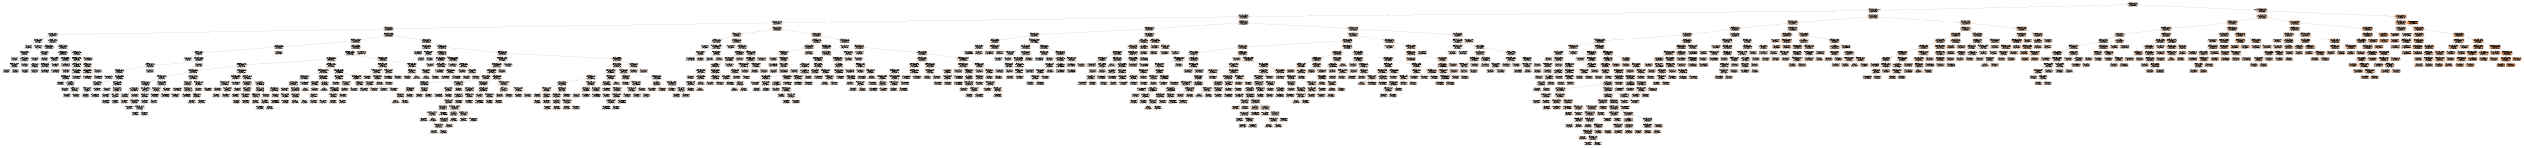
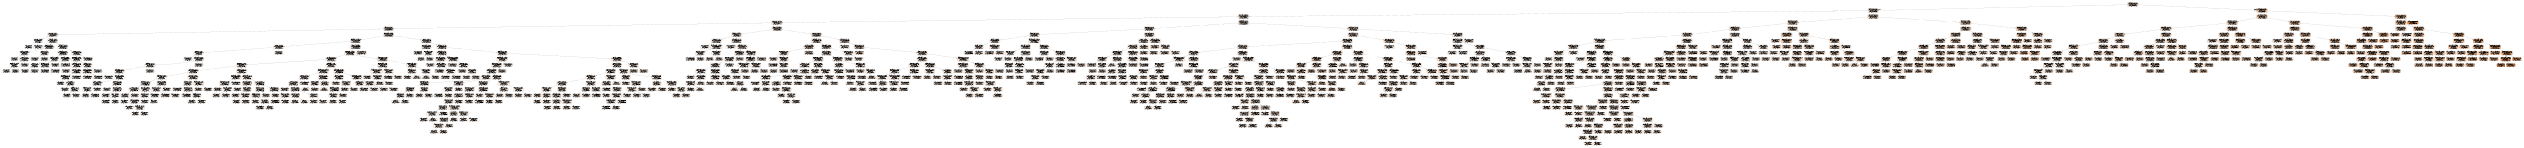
node "mse = 36222222.222 samples = 3 value = 198333.333": removed
